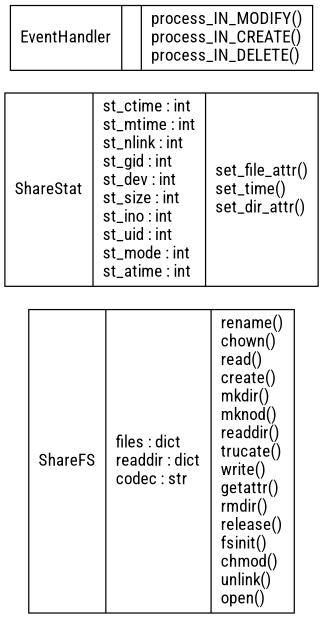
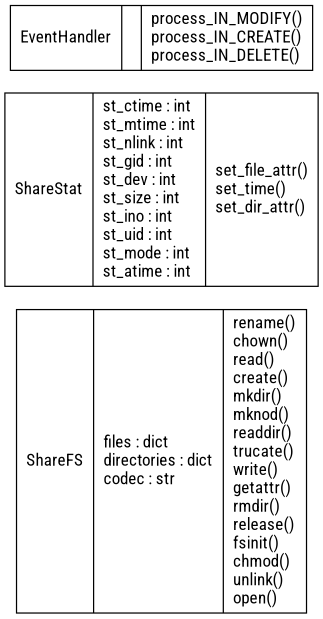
node "ShareFS": text "readdir : dict" -> "directories : dict"
